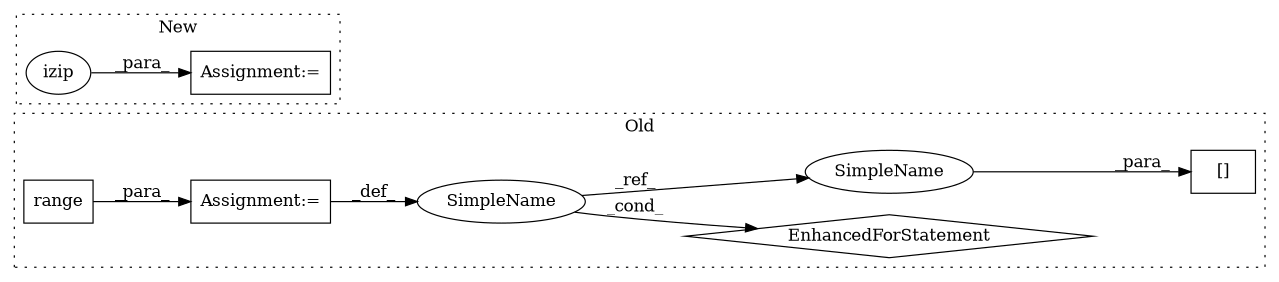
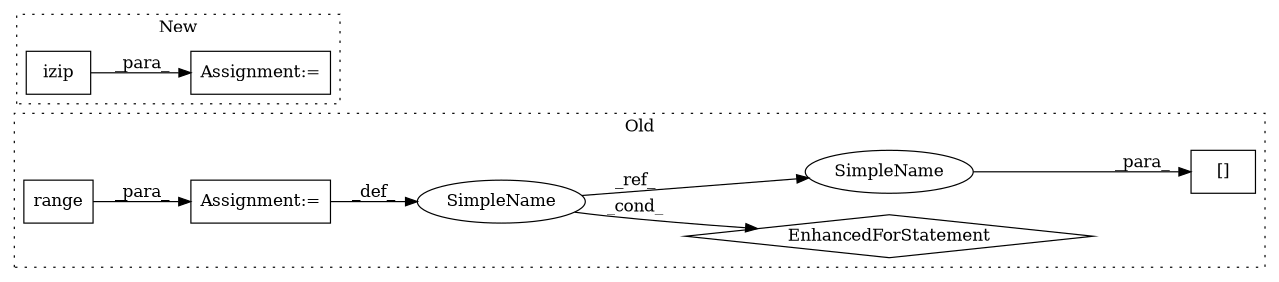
node "izip": shape ellipse -> box
